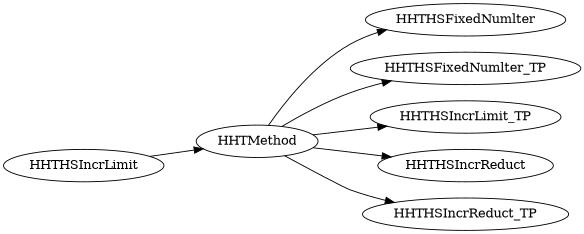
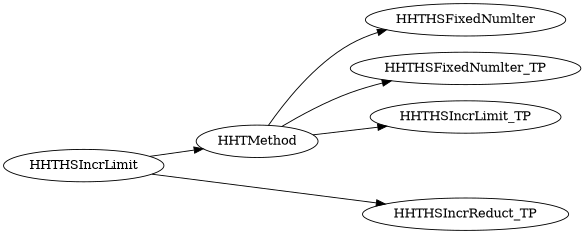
node "HHTHSIncrReduct": removed
edge "HHTMethod" -> "HHTHSIncrReduct_TP": now "HHTHSIncrLimit" -> "HHTHSIncrReduct_TP"
